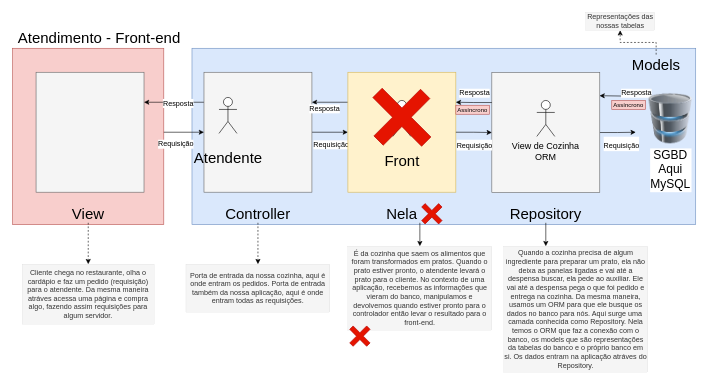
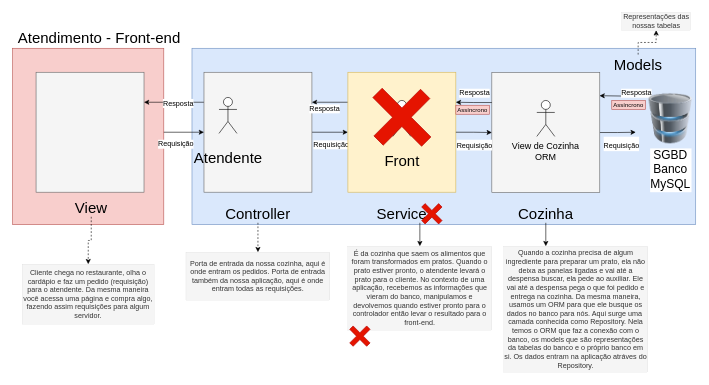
node "Representações das nossas tabelas": moved (620, 21) -> (656, 21)
node "Models": moved (656, 64) -> (638, 64)
node "SGBD Aqui MySQL": label "SGBD Aqui MySQL" -> "SGBD Banco MySQL"
node "View": moved (88, 214) -> (91, 208)
node "Nela": label "Nela" -> "Service"
node "Repository": label "Repository" -> "Cozinha"
node "Porta de entrada da nossa cozinha, aqui é onde entram os pedidos. Porta de entrada também da nossa aplicação, aqui é onde entram todas as requisições.": moved (258, 288) -> (258, 276)
node "Cliente chega no restaurante, olha o cardápio e faz um pedido (requisição) para o atendente. Da mesma maneira atráves acessa uma página e compra algo, fazendo assim requisições para algum servidor.": label "Cliente chega no restaurante, olha o cardápio e faz um pedido (requisição) para o atendente. Da mesma maneira atráves acessa uma página e compra algo, fazendo assim requisições para algum servidor." -> "Cliente chega no restaurante, olha o cardápio e faz um pedido (requisição) para o atendente. Da mesma maneira você acessa uma página e compra algo, fazendo assim requisições para algum servidor."
